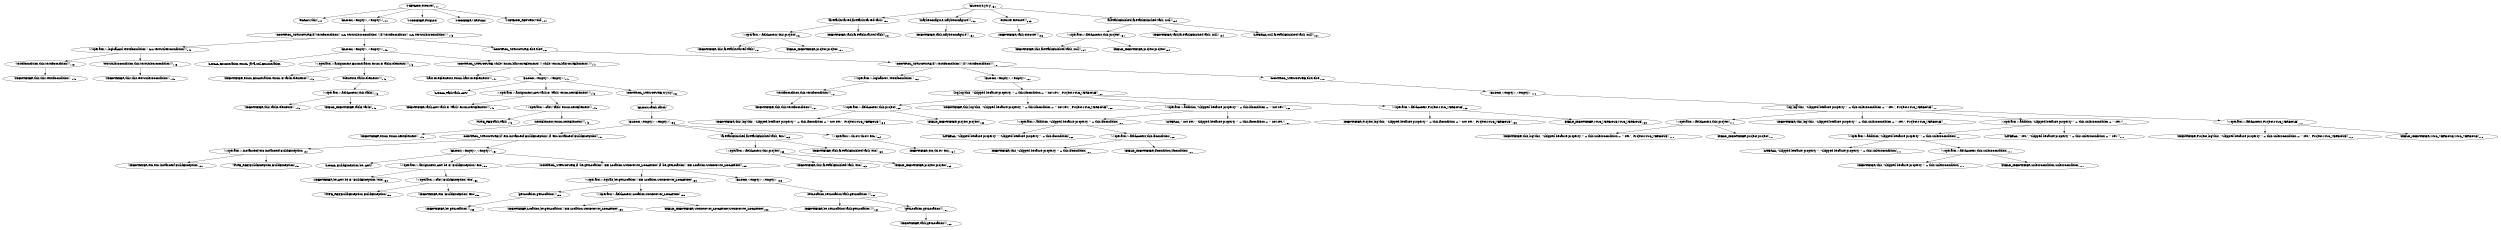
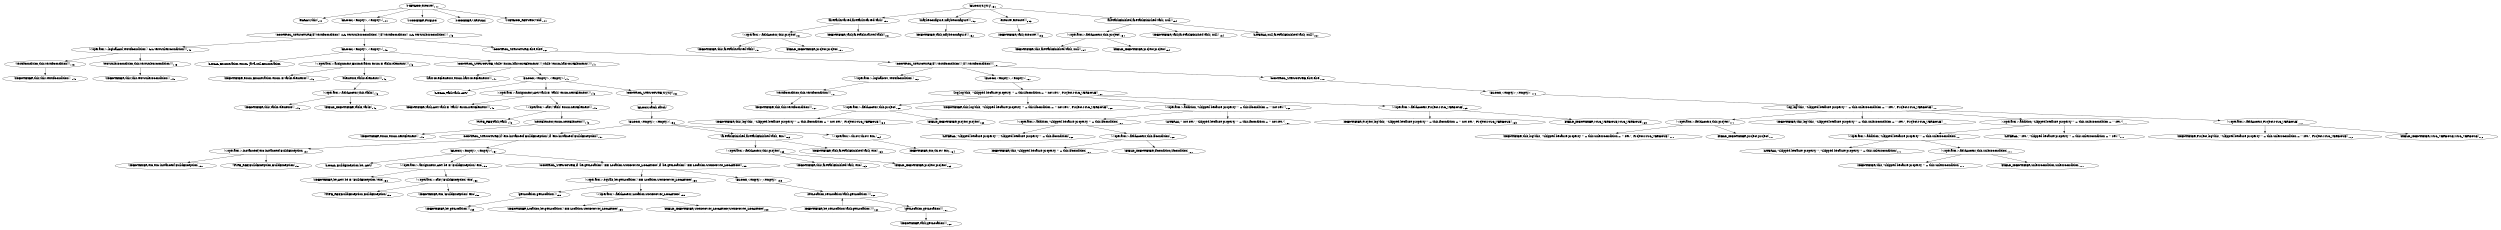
edge "(setLocation,setLocation(task.getLocation()))" -> "(IDENTIFIER,be,setLocation(task.getLocation()))": reversed
